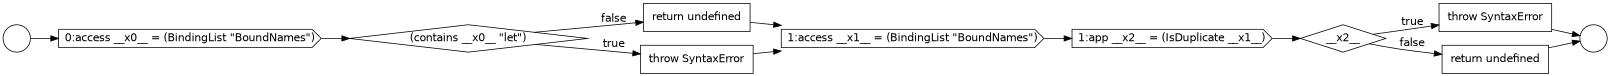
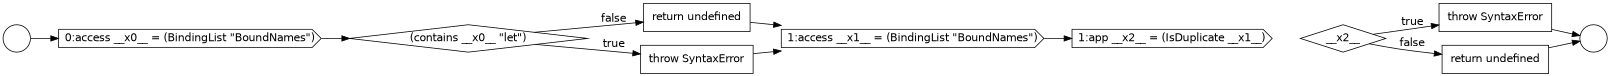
edge "1:app __x2__ = (IsDuplicate __x1__)" -> "__x2__": removed
